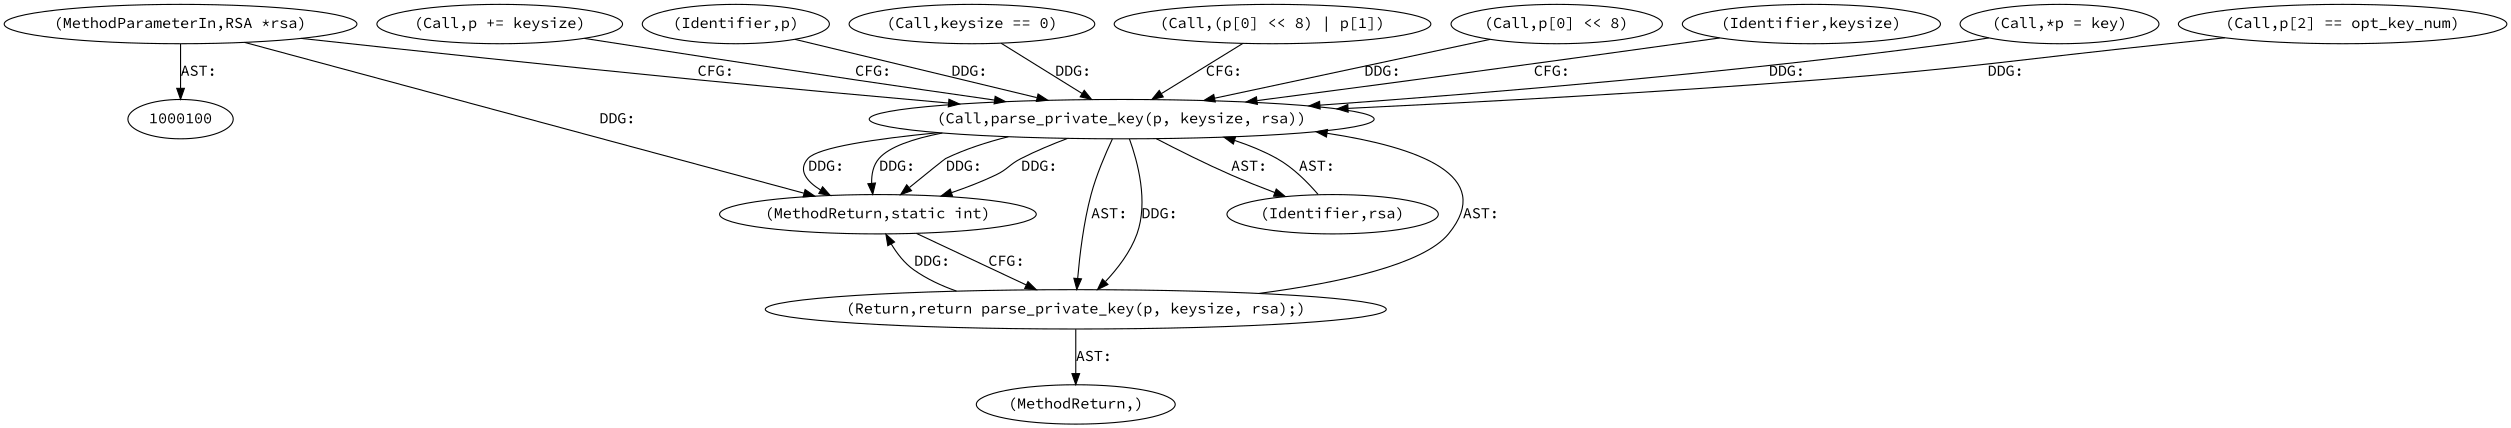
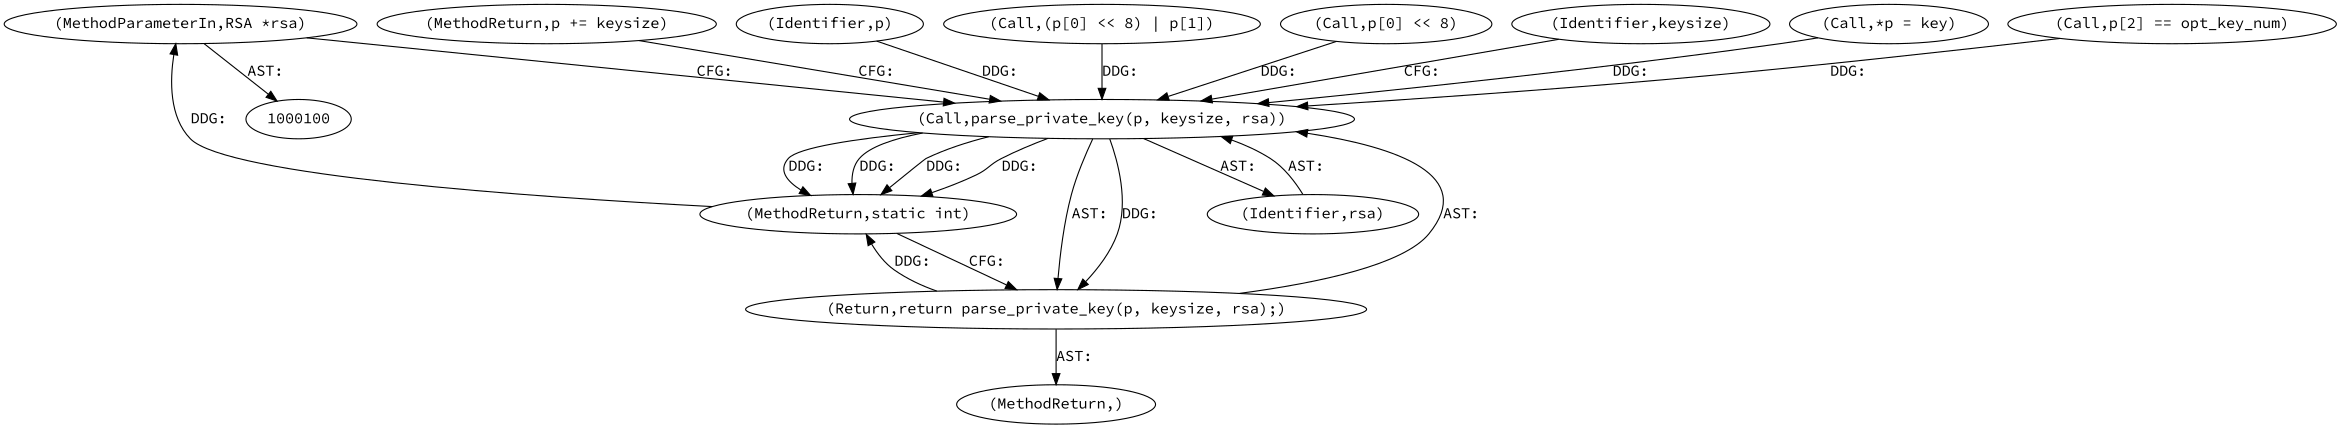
node "(Call,p += keysize)": label "(Call,p += keysize)" -> "(MethodReturn,p += keysize)"
node "(Call,keysize == 0)": removed
edge "(Call,(p[0] << 8) | p[1])" -> "(Call,parse_private_key(p, keysize, rsa))": label "CFG: " -> "DDG: "
edge "(MethodParameterIn,RSA *rsa)" -> "(MethodReturn,static int)": reversed
